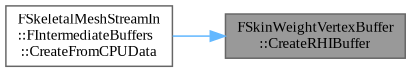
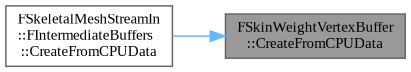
node "FSkinWeightVertexBuffer ::CreateRHIBuffer": label "FSkinWeightVertexBuffer ::CreateRHIBuffer" -> "FSkinWeightVertexBuffer ::CreateFromCPUData"
